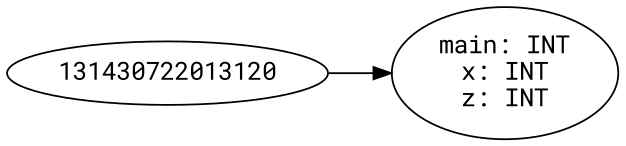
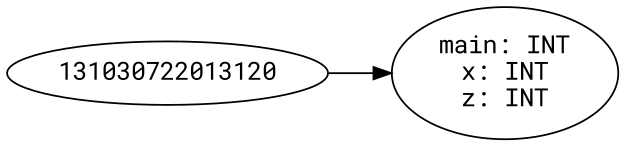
node "131430722013120": label "131430722013120" -> "131030722013120"
